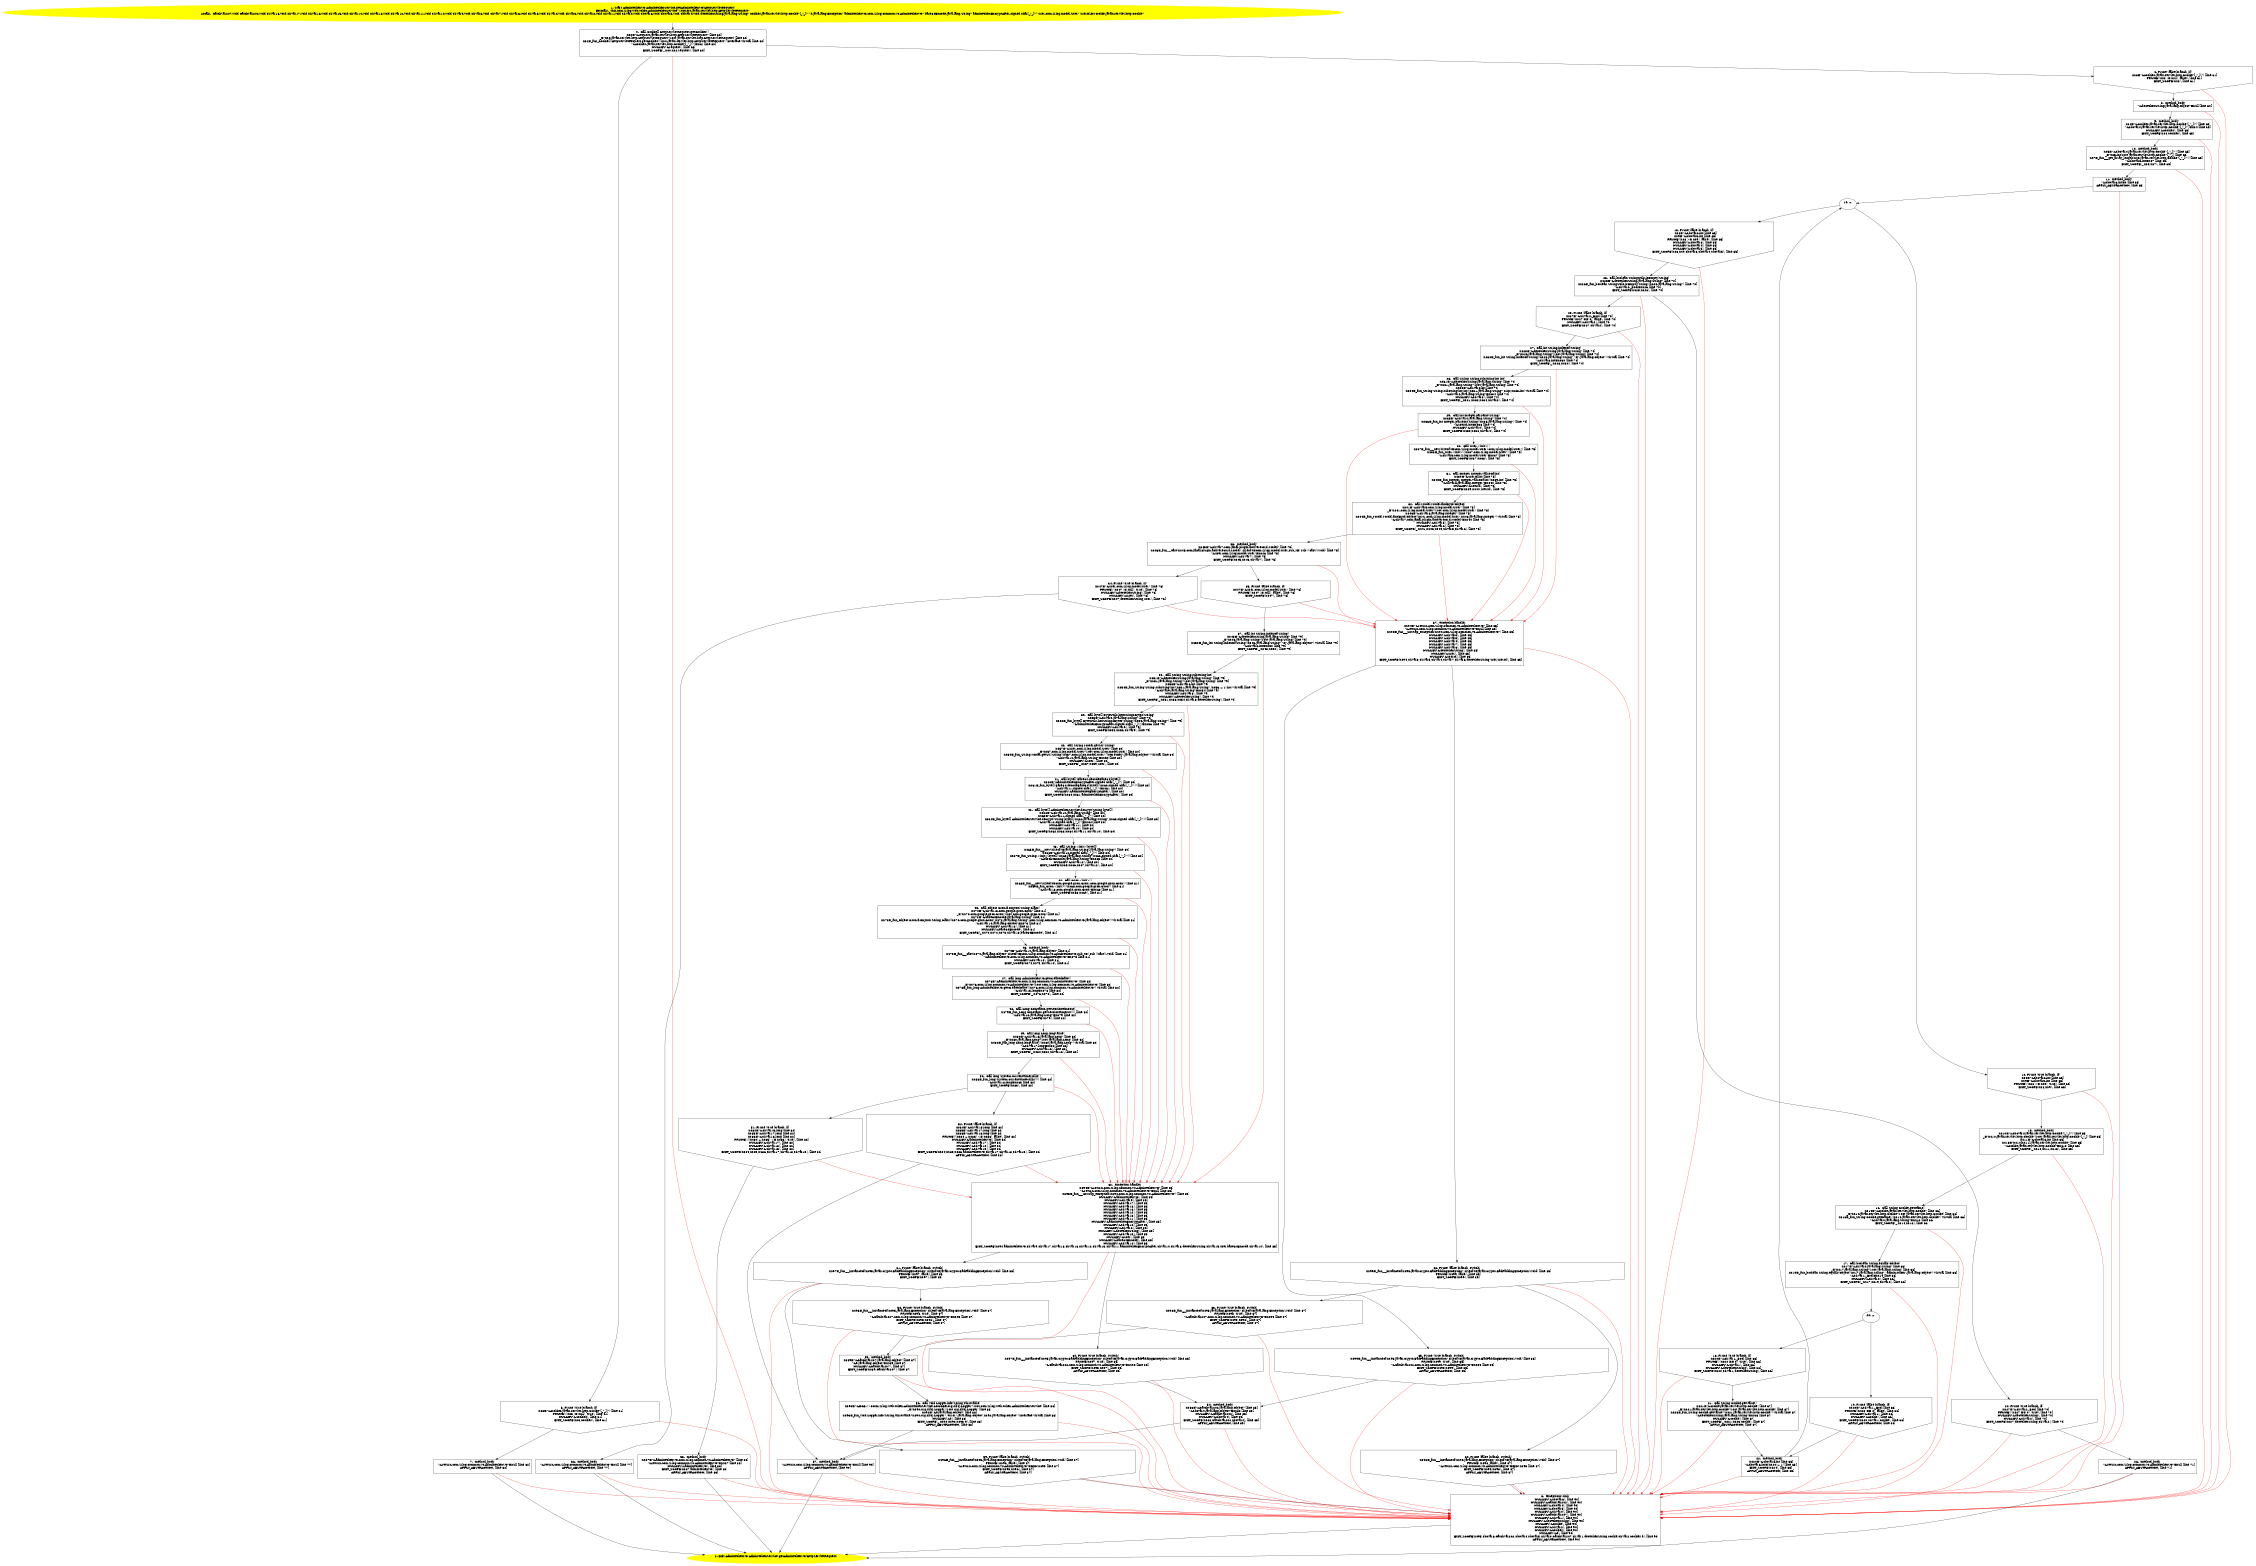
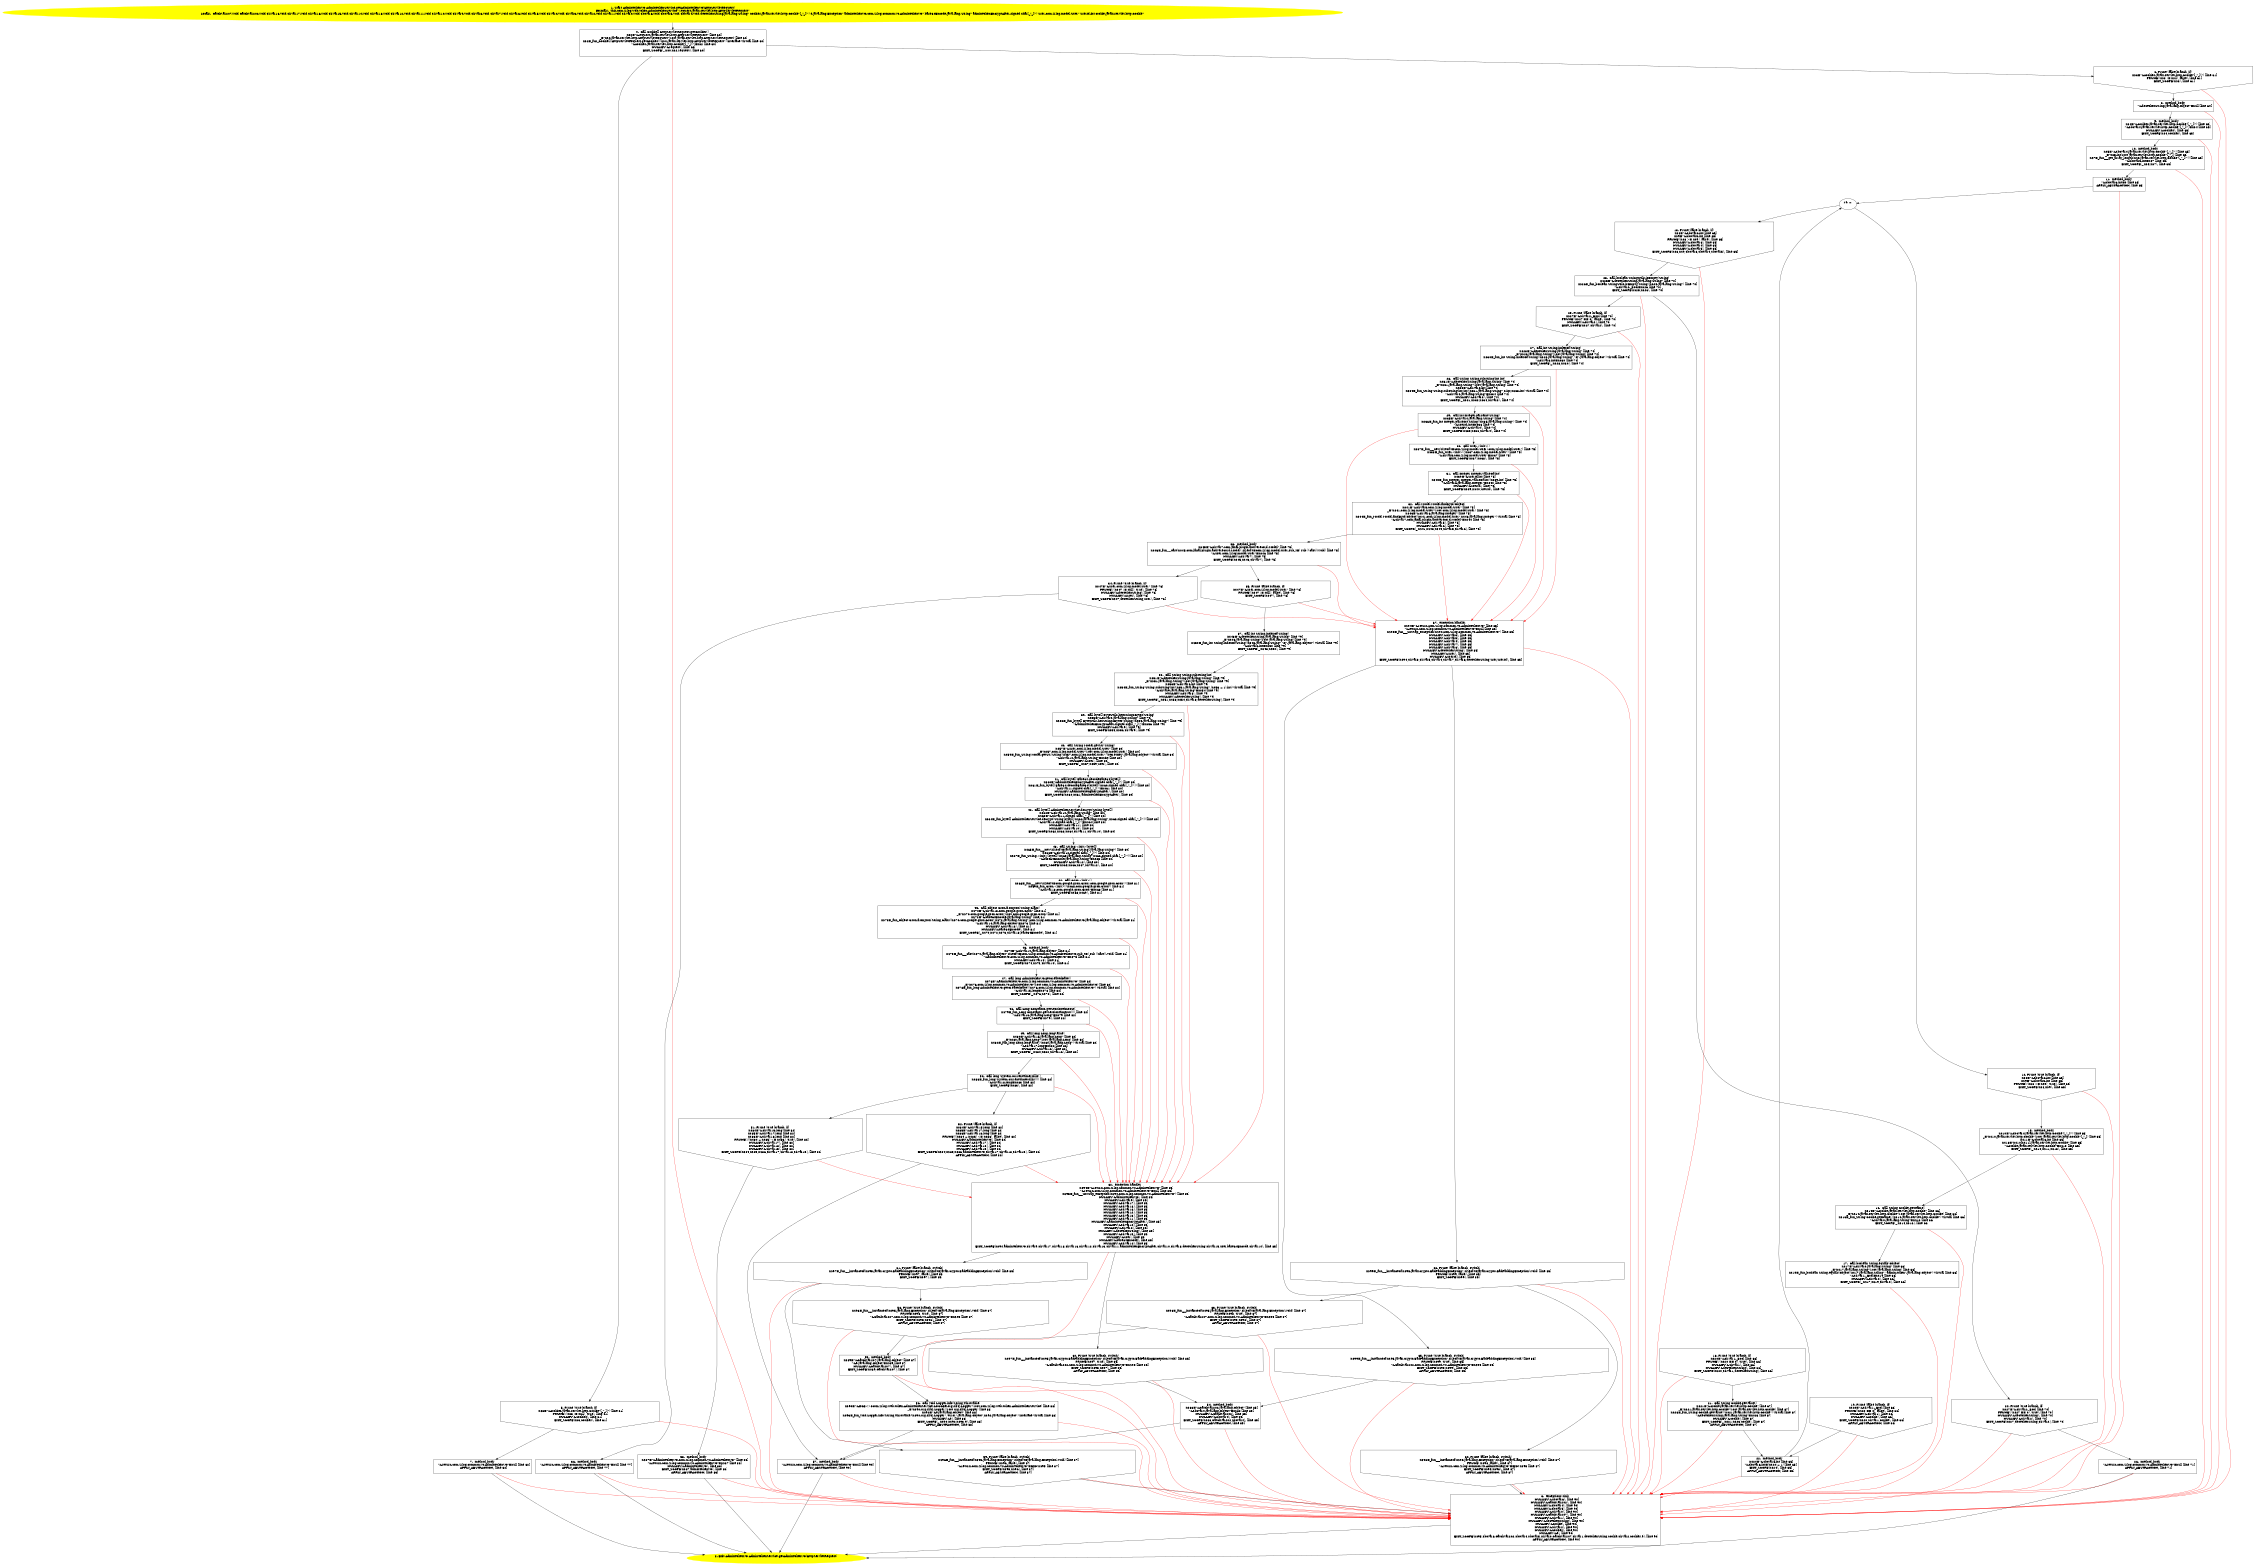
node "20: +": removed
